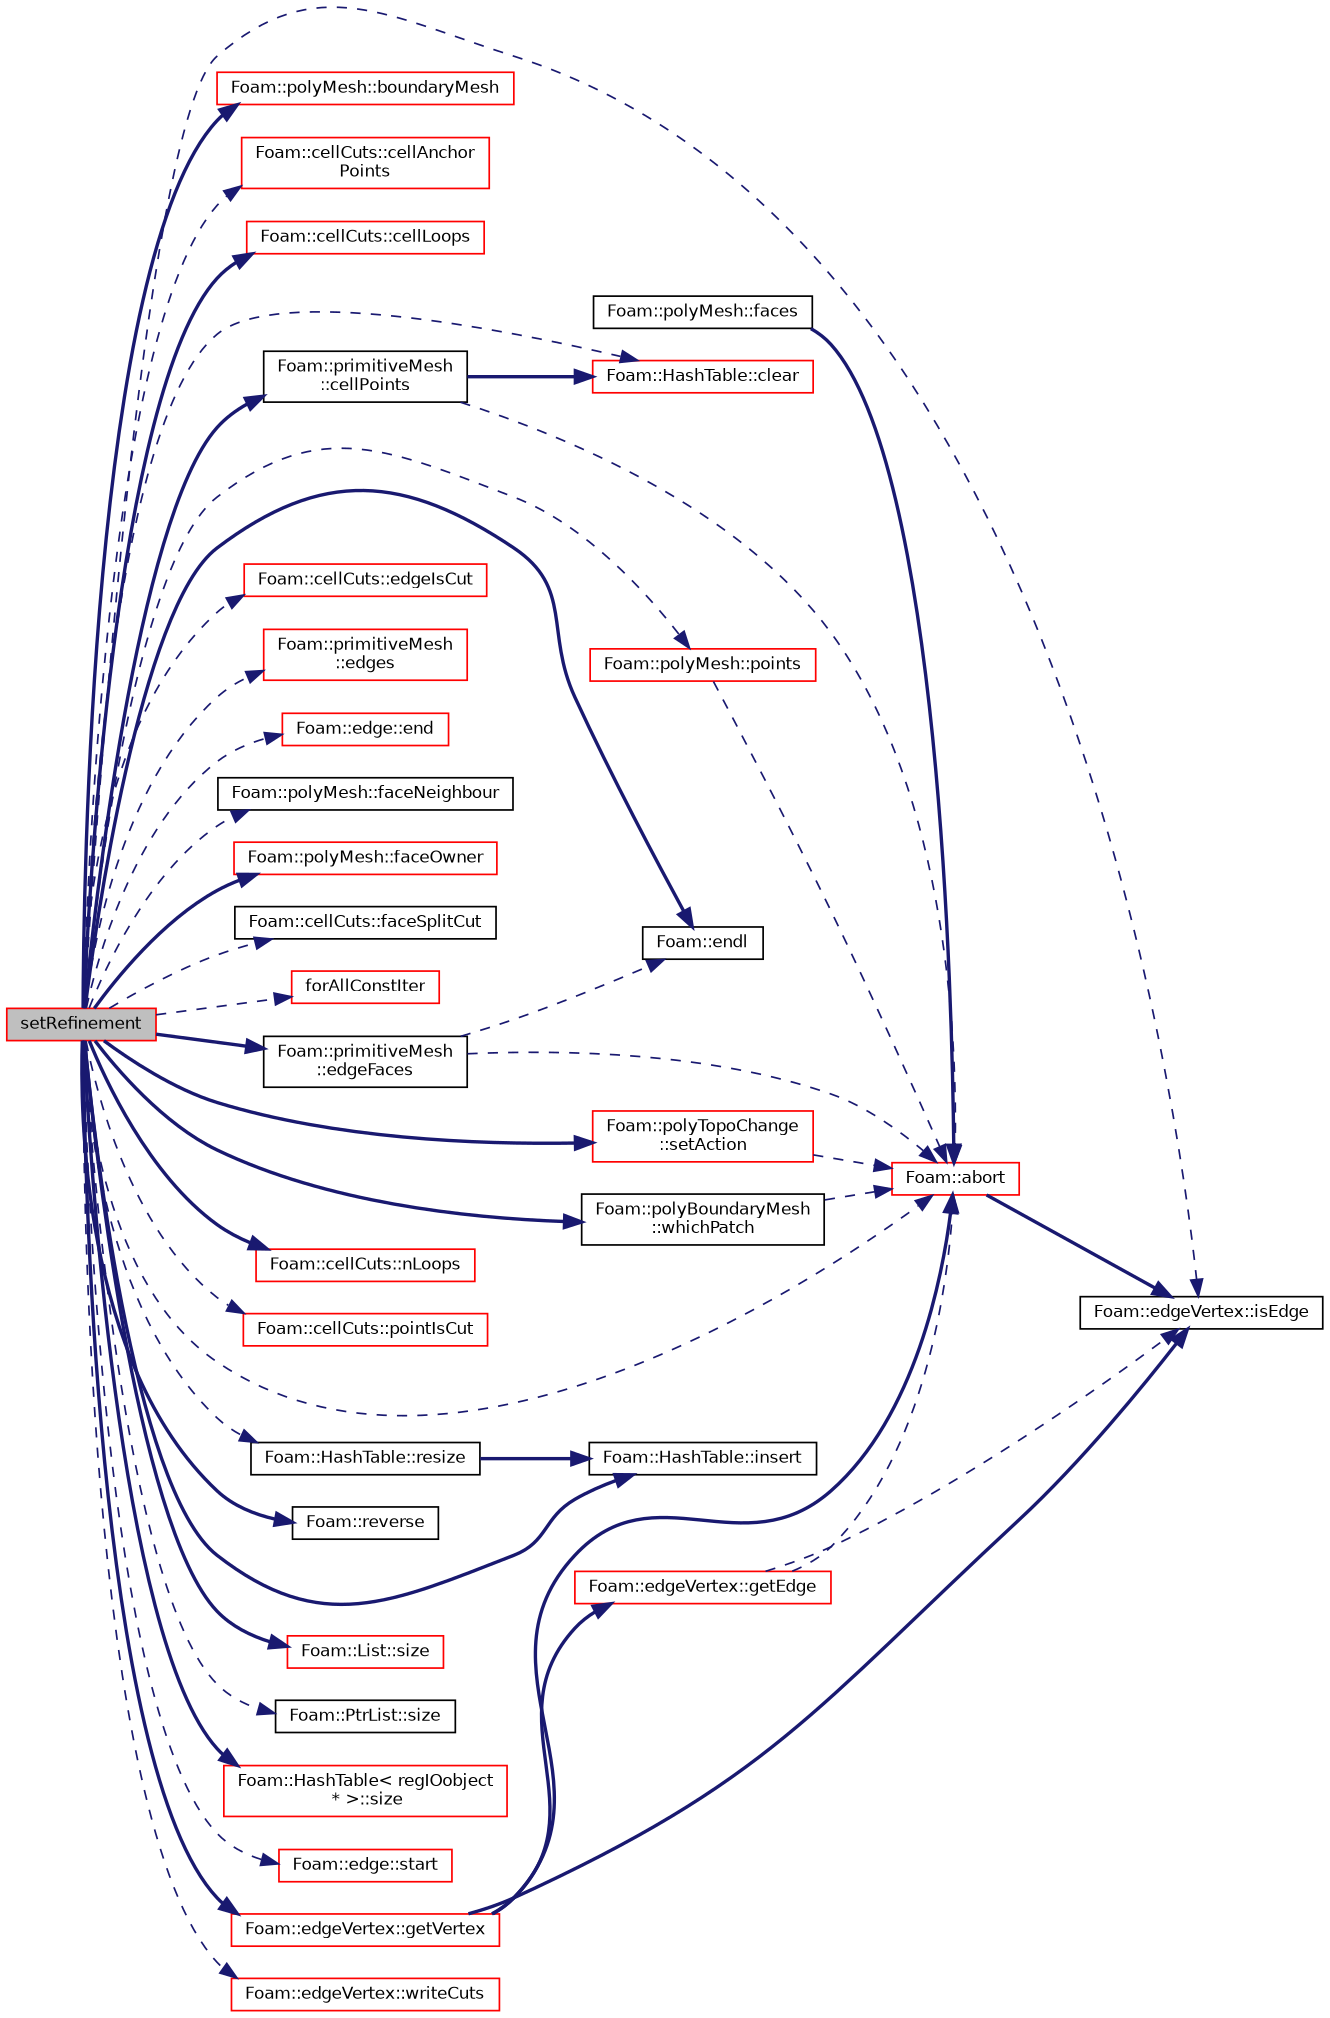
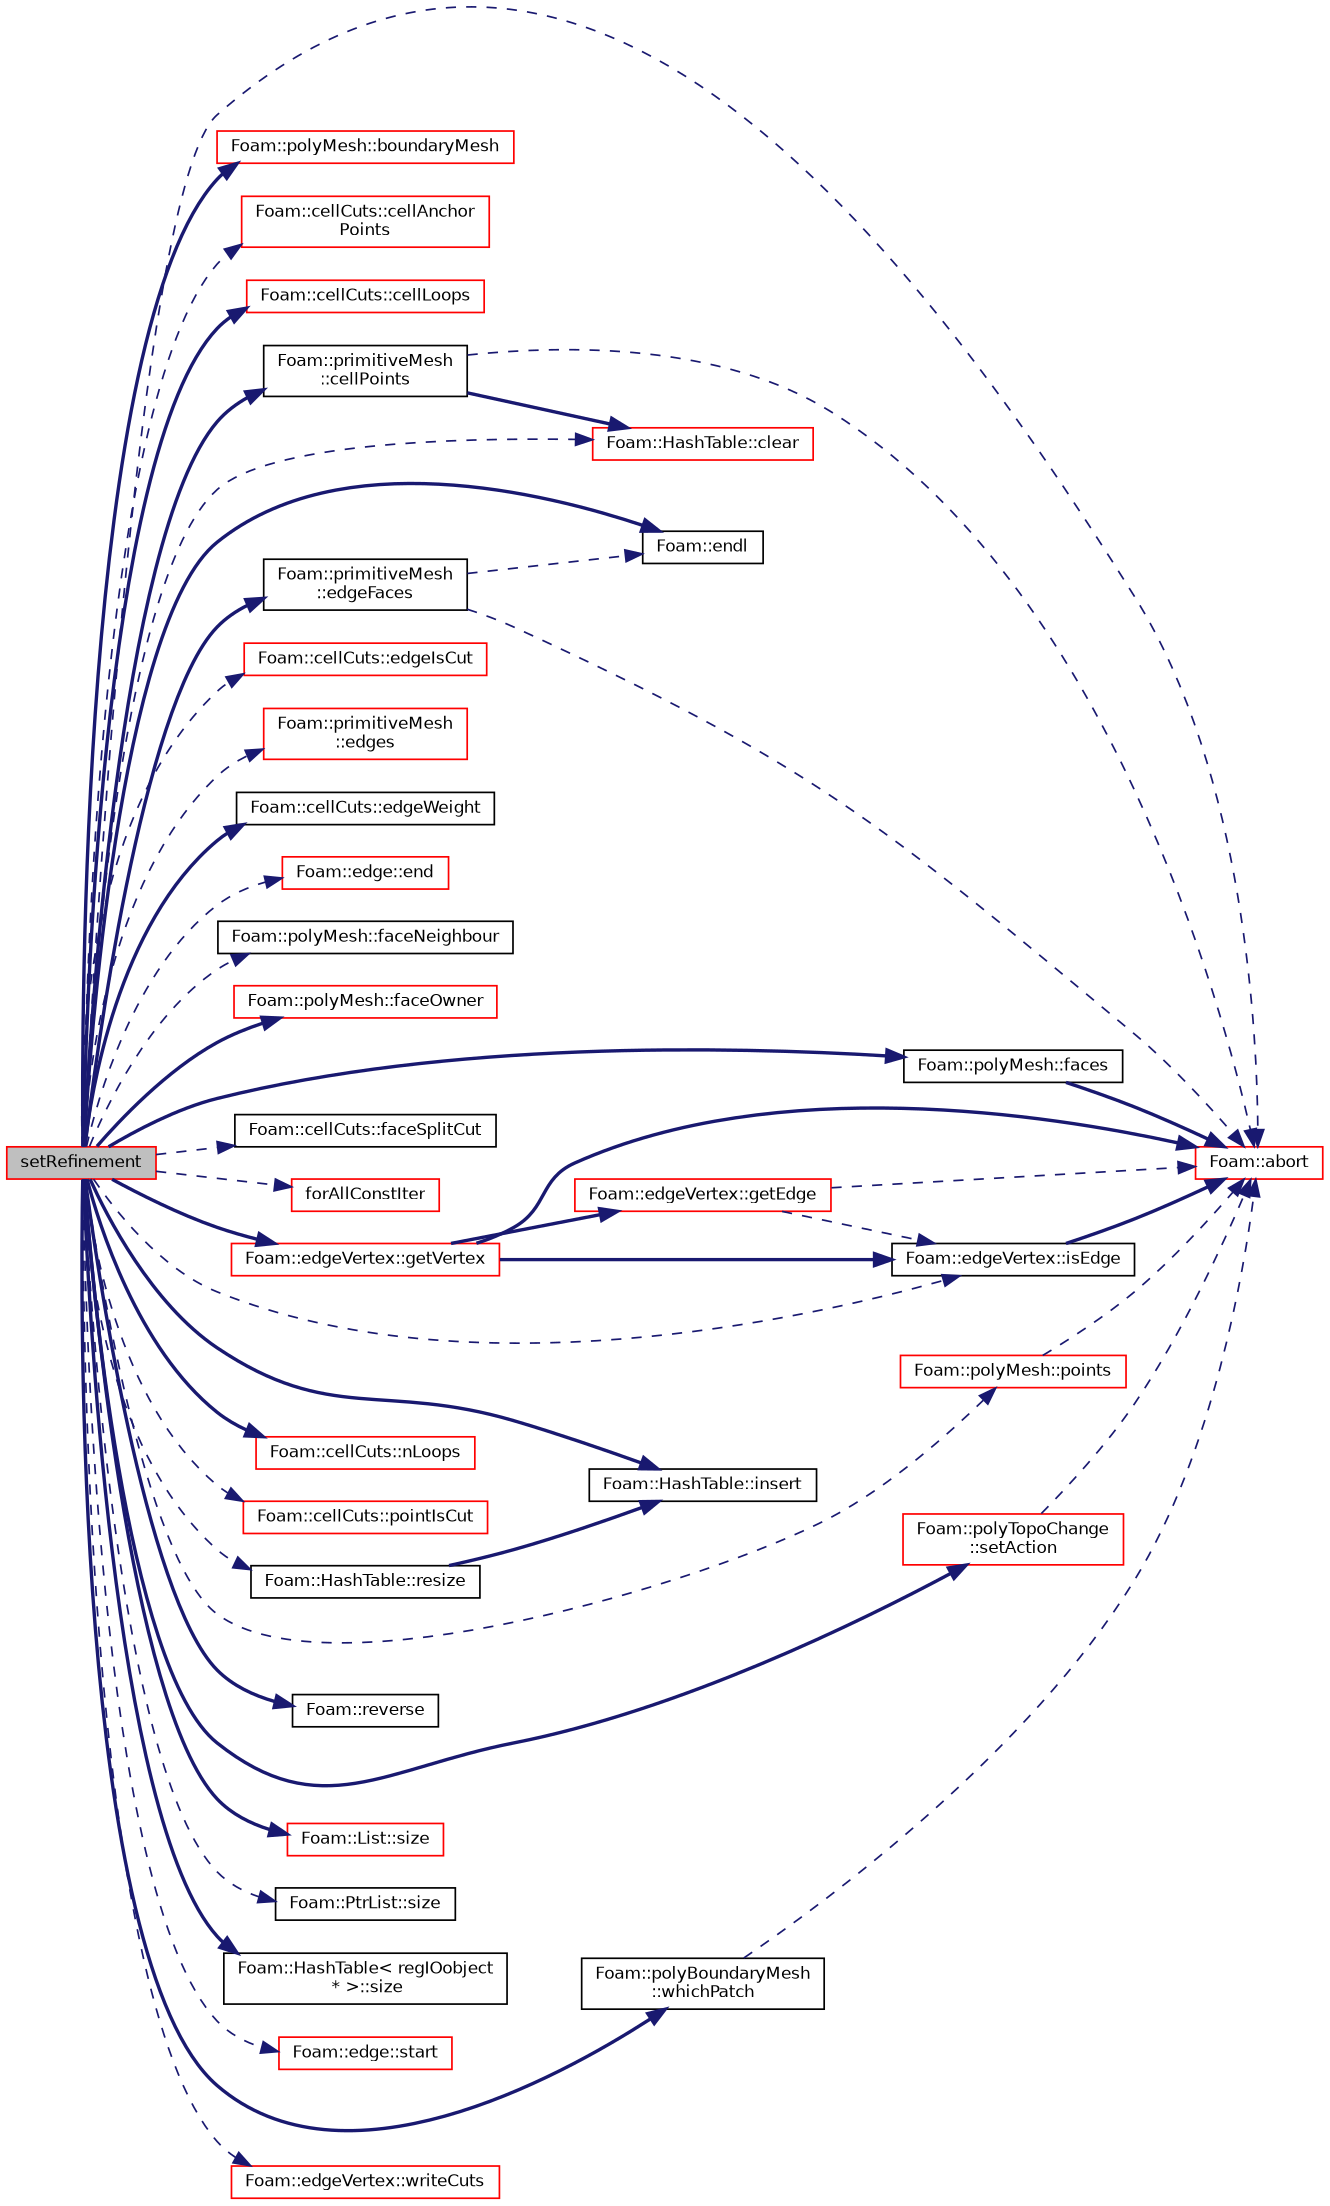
node "Foam::cellCuts::edgeWeight": added
edge "setRefinement" -> "Foam::polyMesh::faces": added
edge "Foam::abort" -> "Foam::edgeVertex::isEdge": reversed
node "Foam::HashTable< regIOobject * >::size": color red -> black
